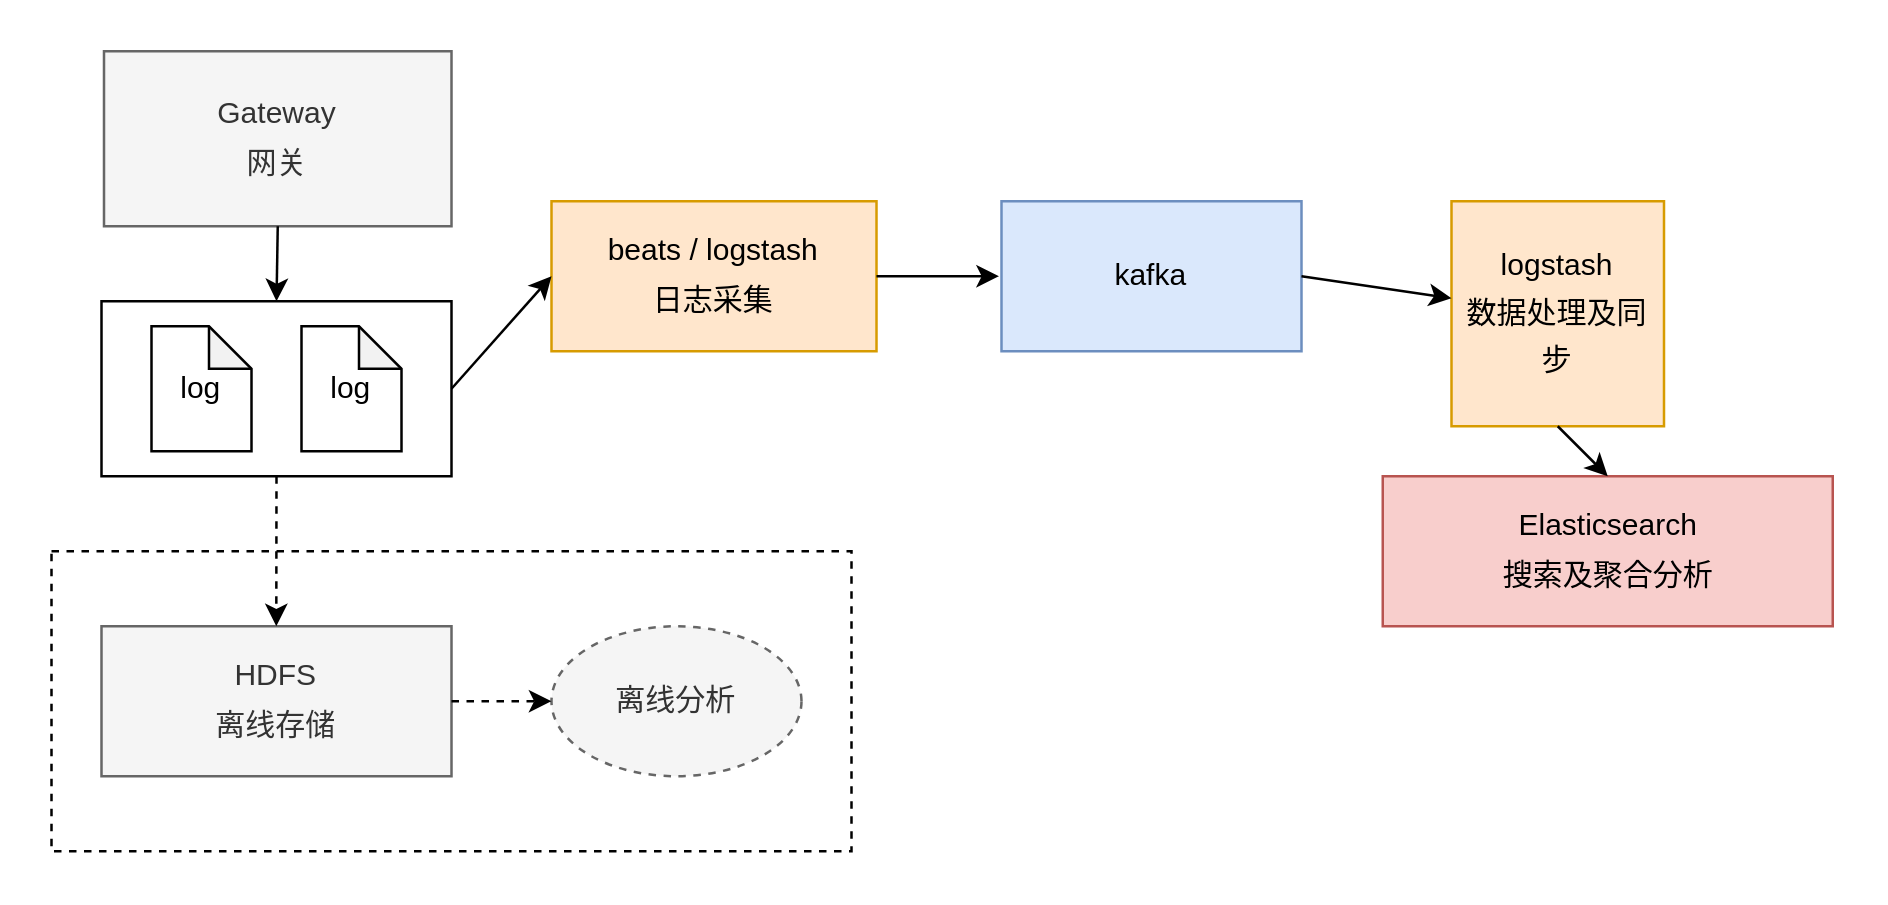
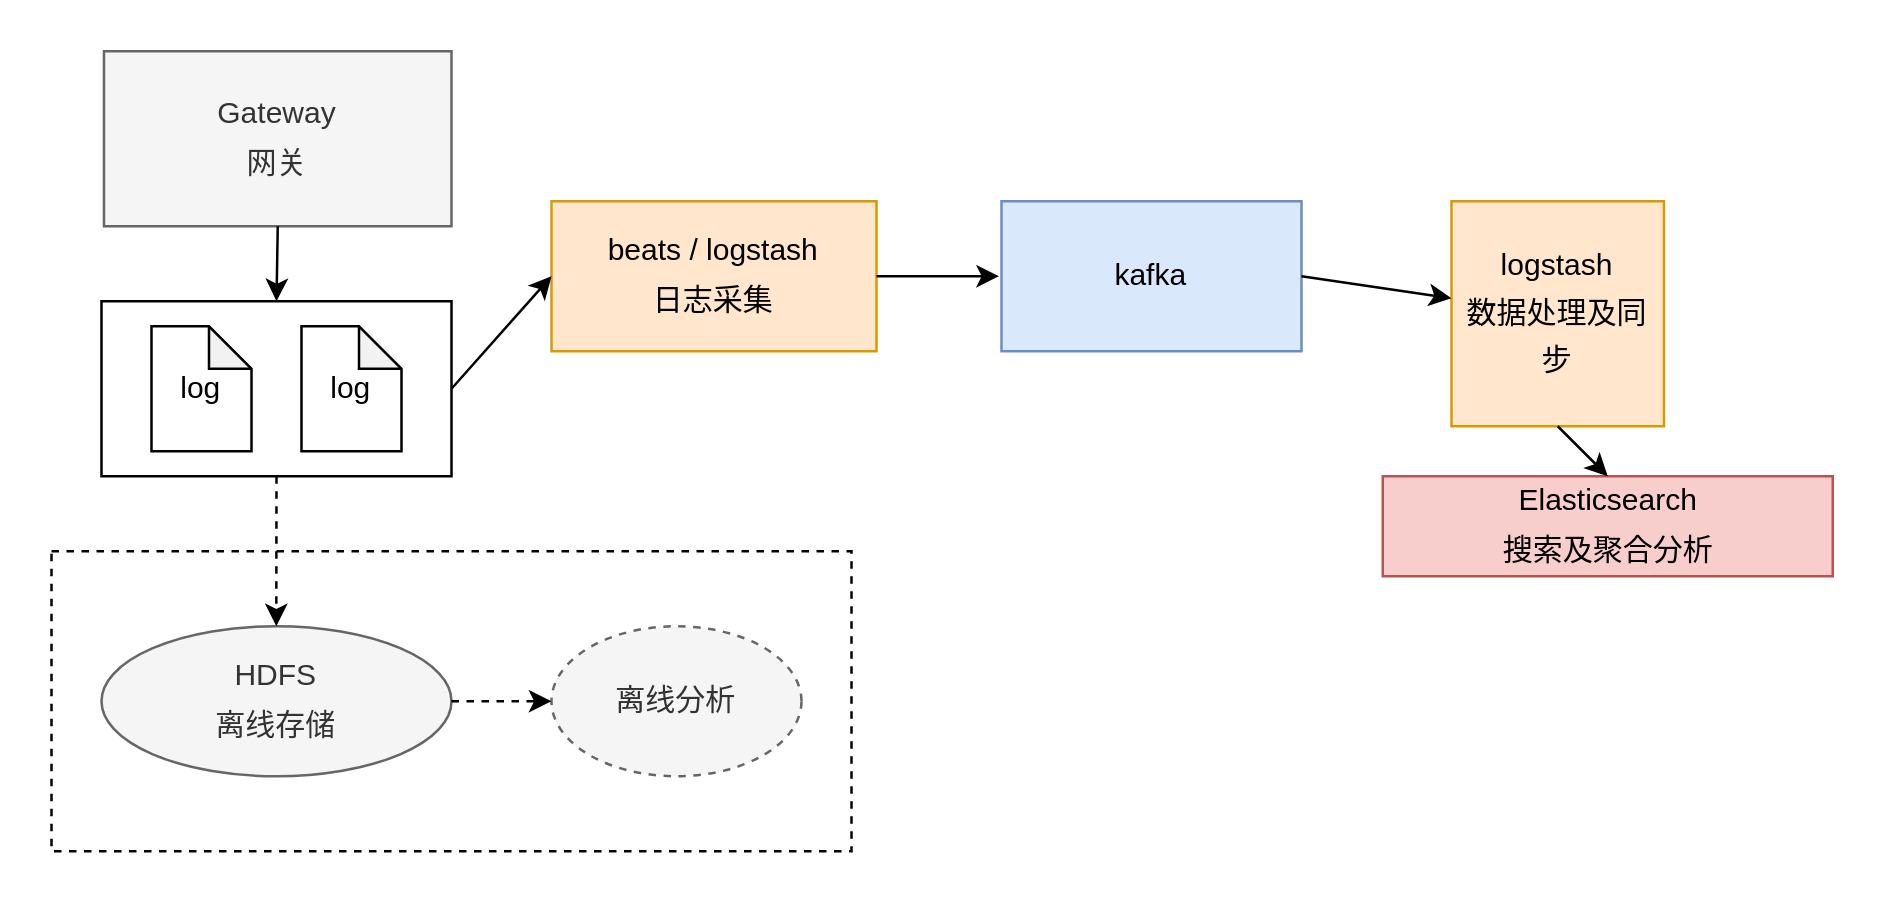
node "Elasticsearch 搜索及聚合分析": size 450x150 -> 450x100
node "HDFS 离线存储": shape rectangle -> ellipse
